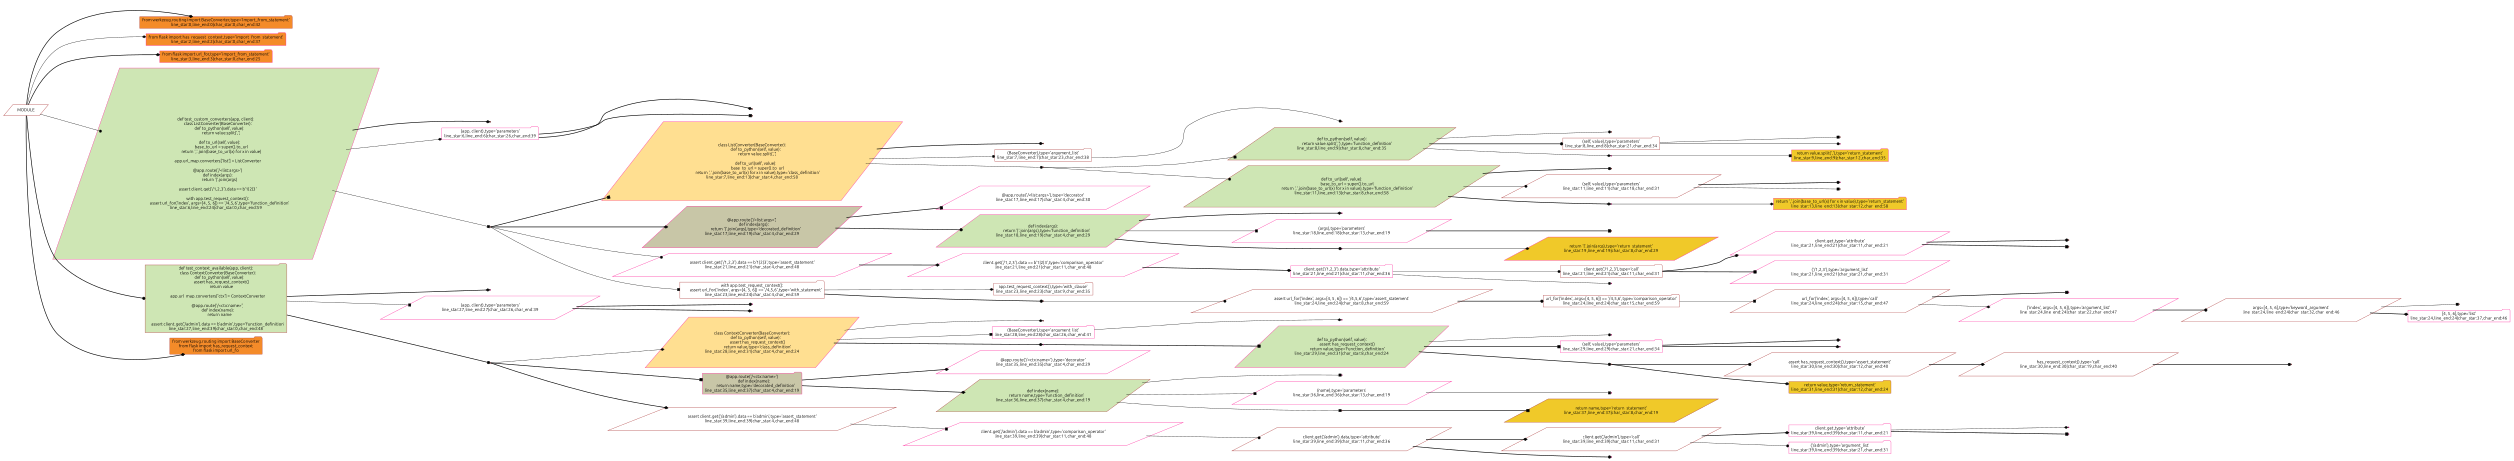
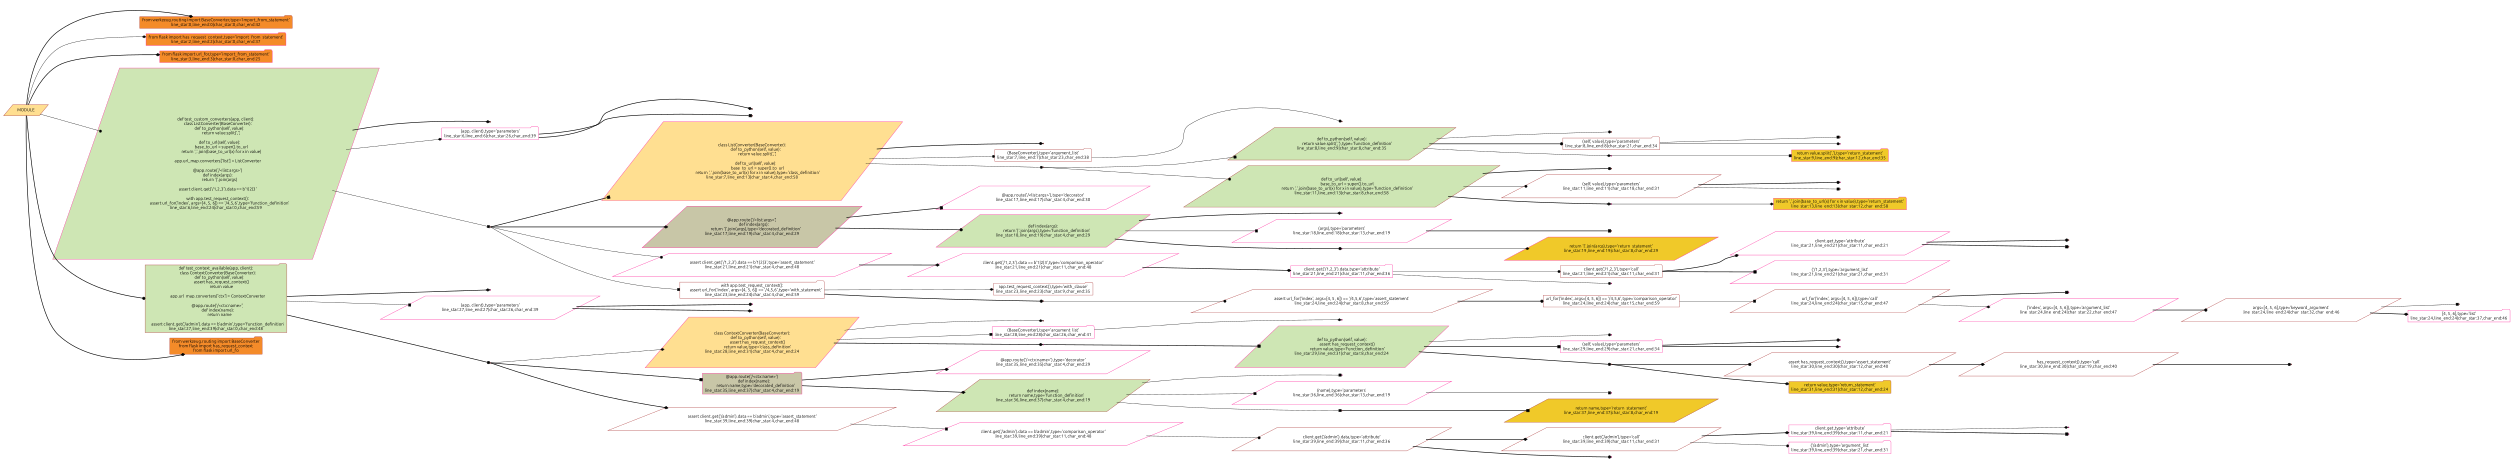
node "MODULE": fillcolor white -> #ffdf91
